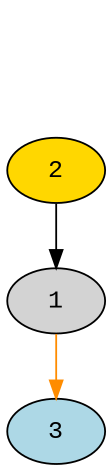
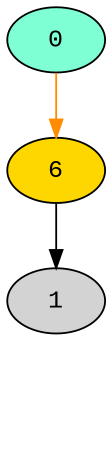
node "0": added
node "2": label "2" -> "6"
node "3": removed
